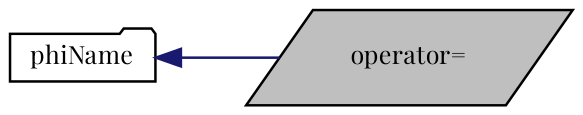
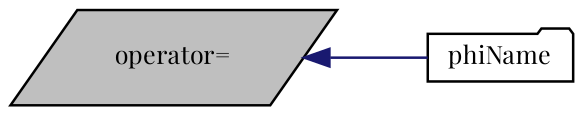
edge "operator=" -> "phiName": reversed
